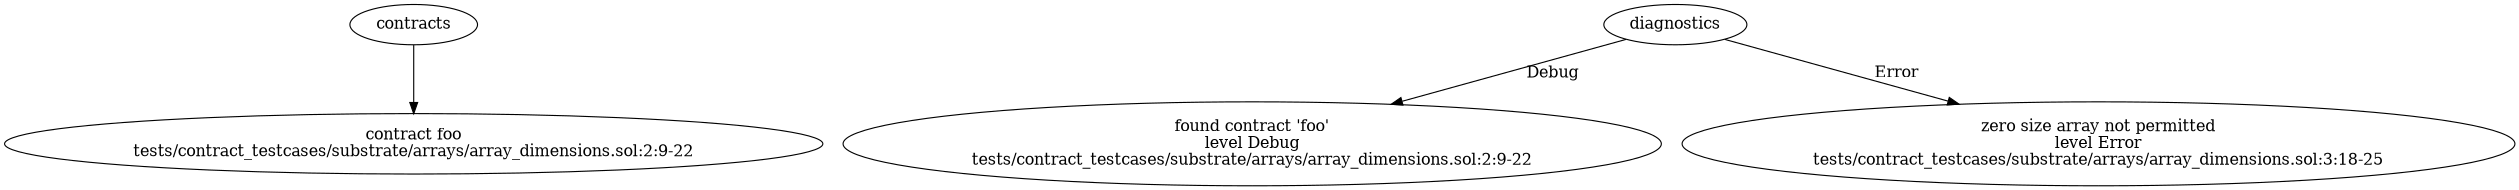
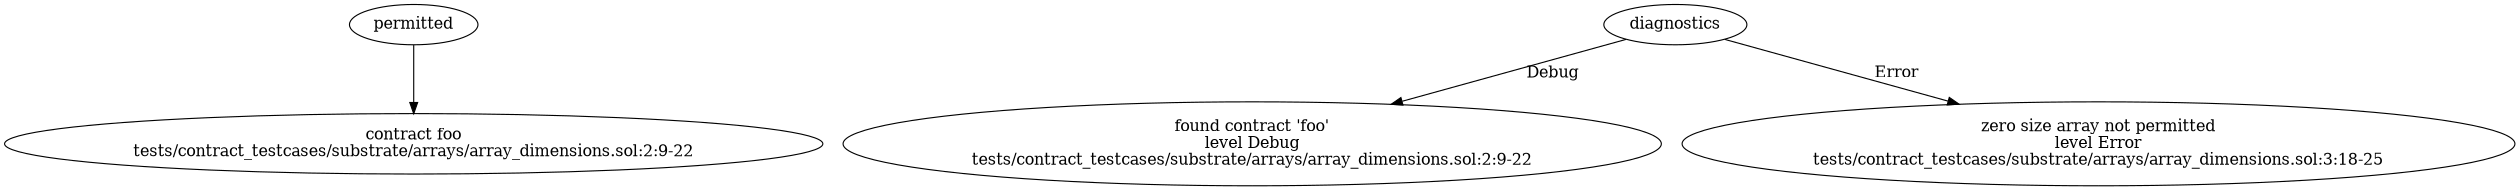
node "contracts": label "contracts" -> "permitted"
